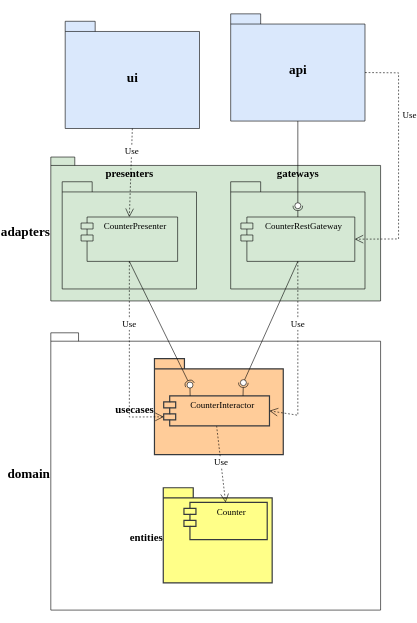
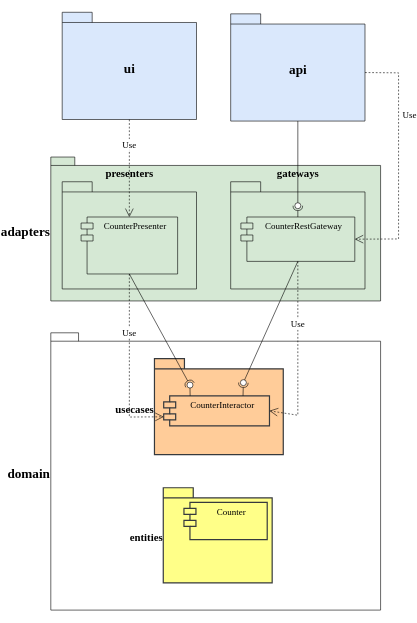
node "ui": moved (132, 75) -> (129, 66)
node "CounterPresenter": size 97x44 -> 97x57
edge "CounterInteractor" -> "Counter": removed, label "Use"
